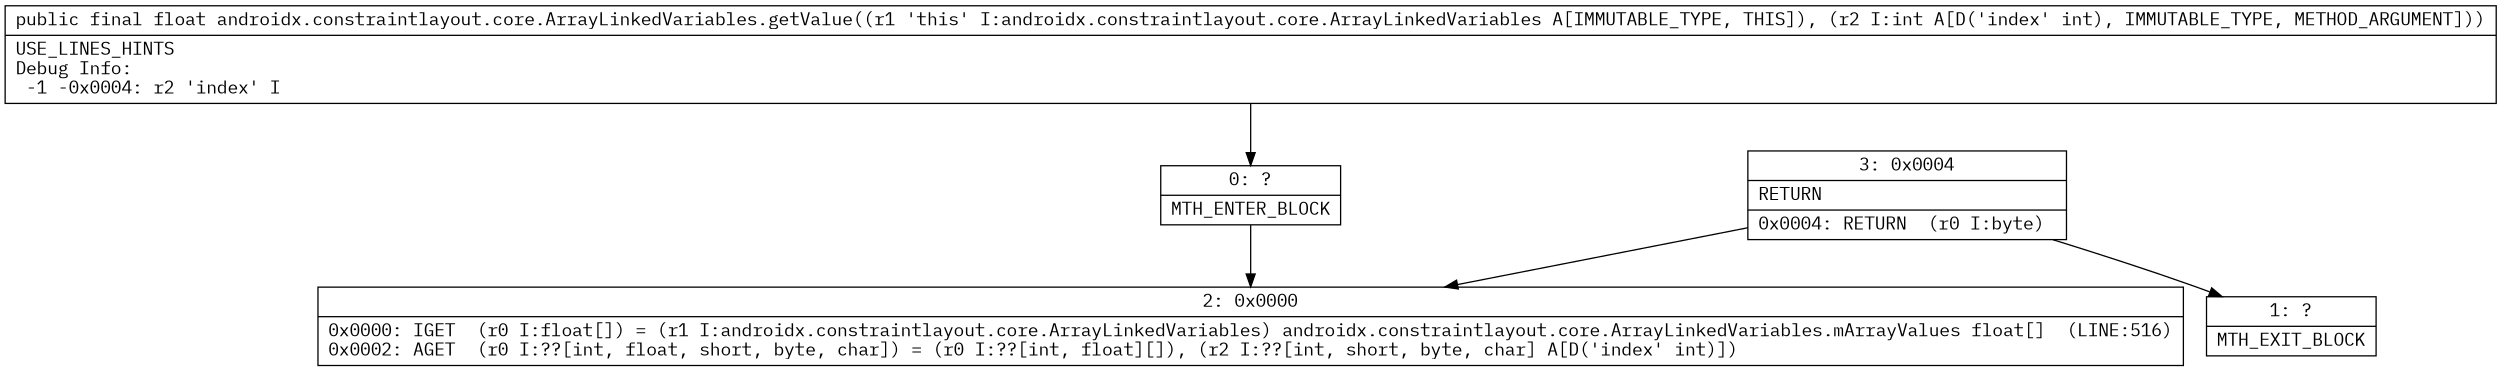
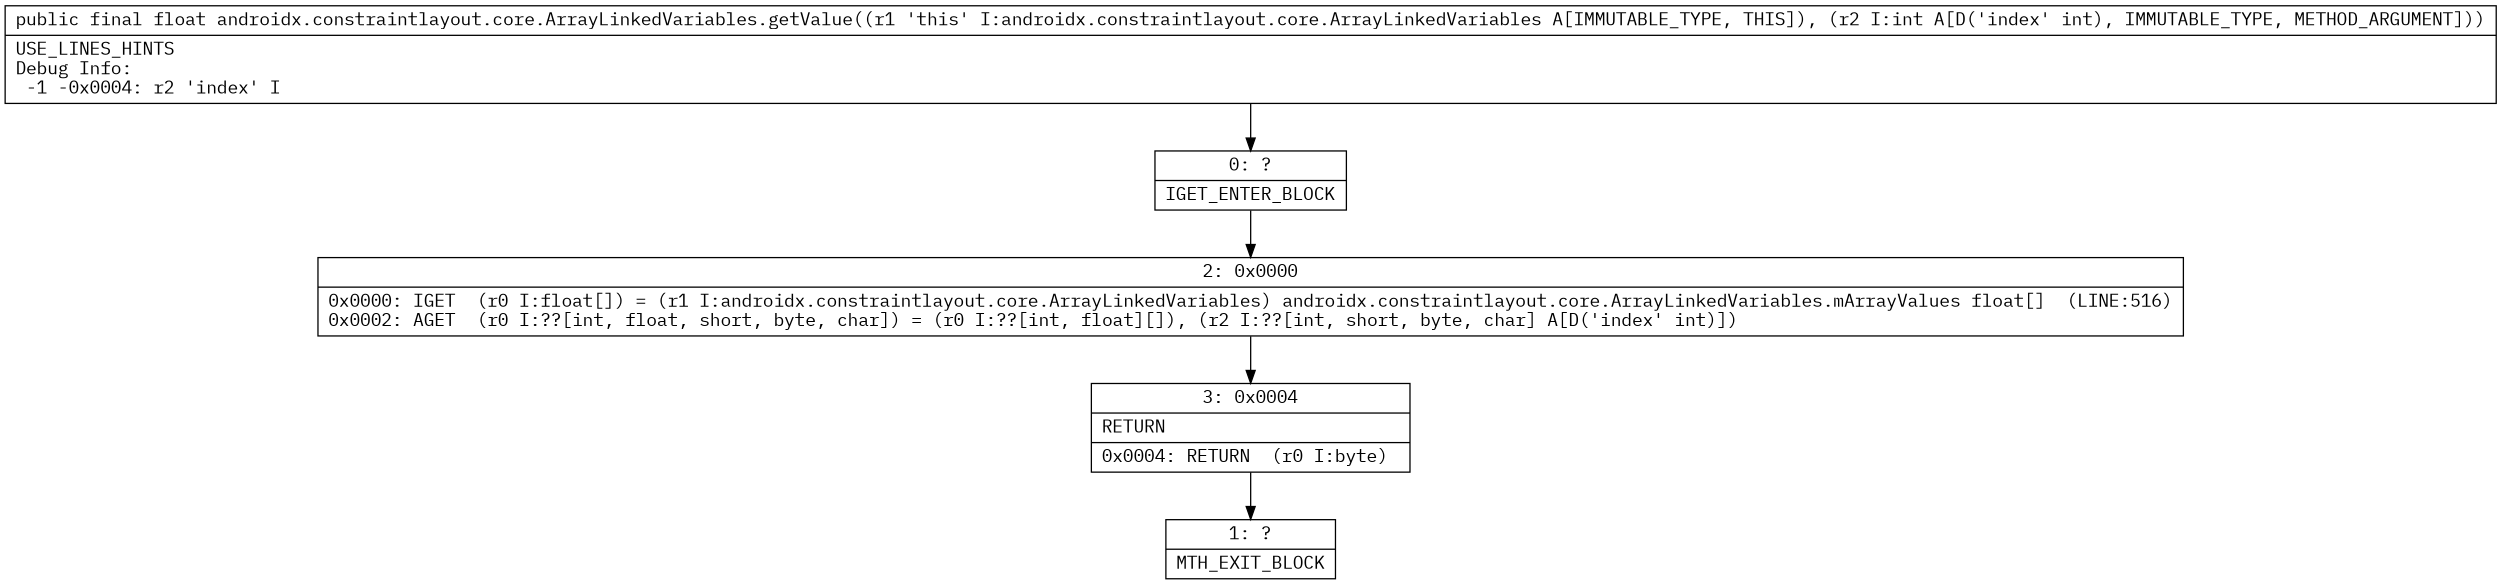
node "0: ?": text "MTH_ENTER_BLOCK" -> "IGET_ENTER_BLOCK"
edge "3: 0x0004" -> "2: 0x0000": reversed
